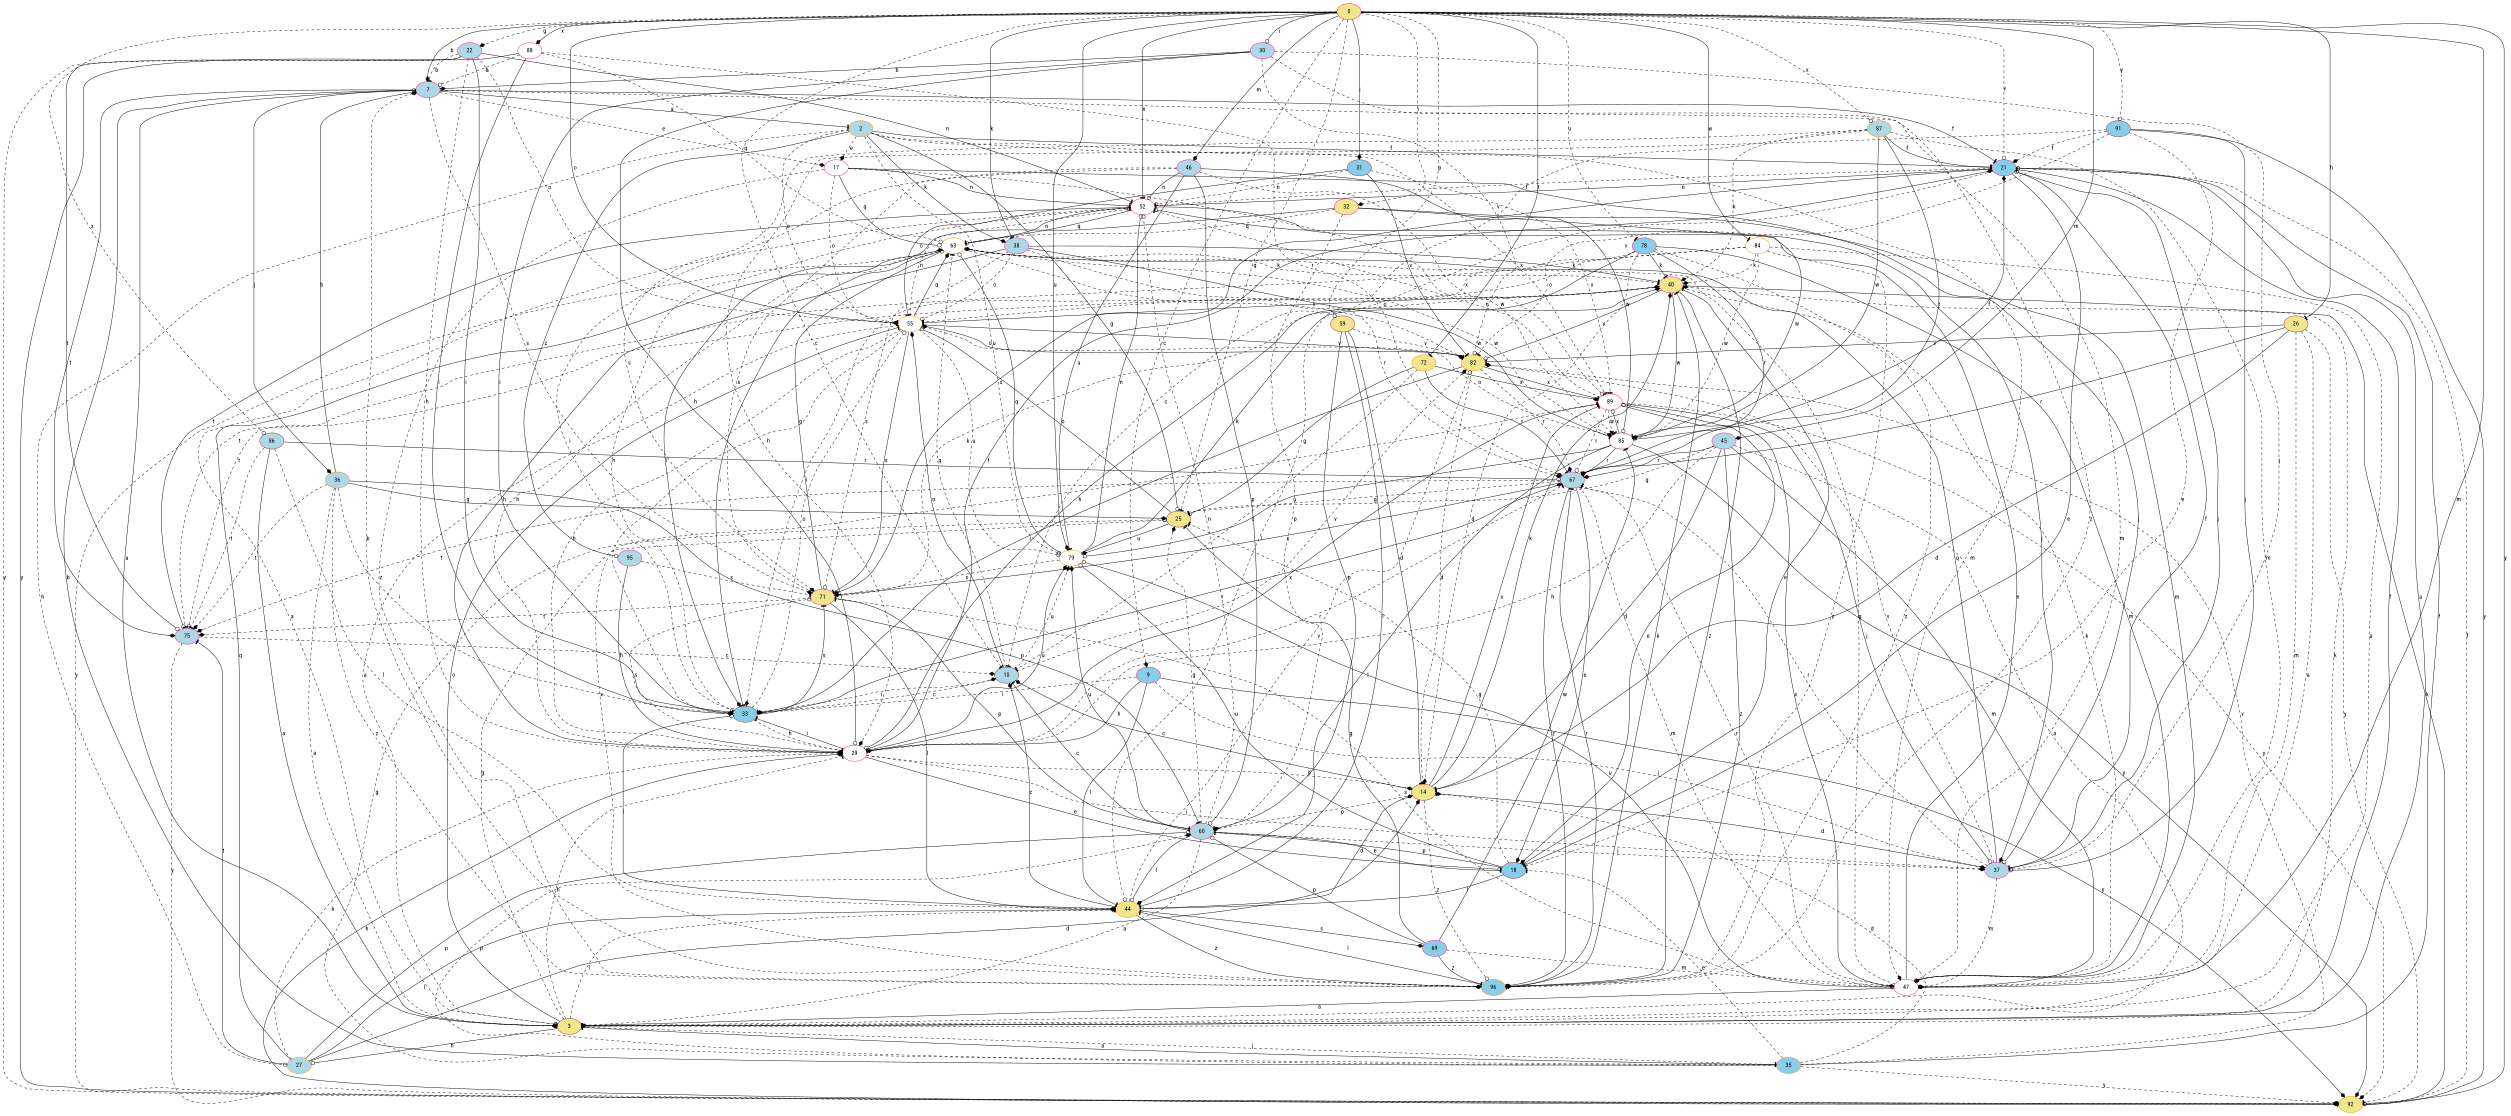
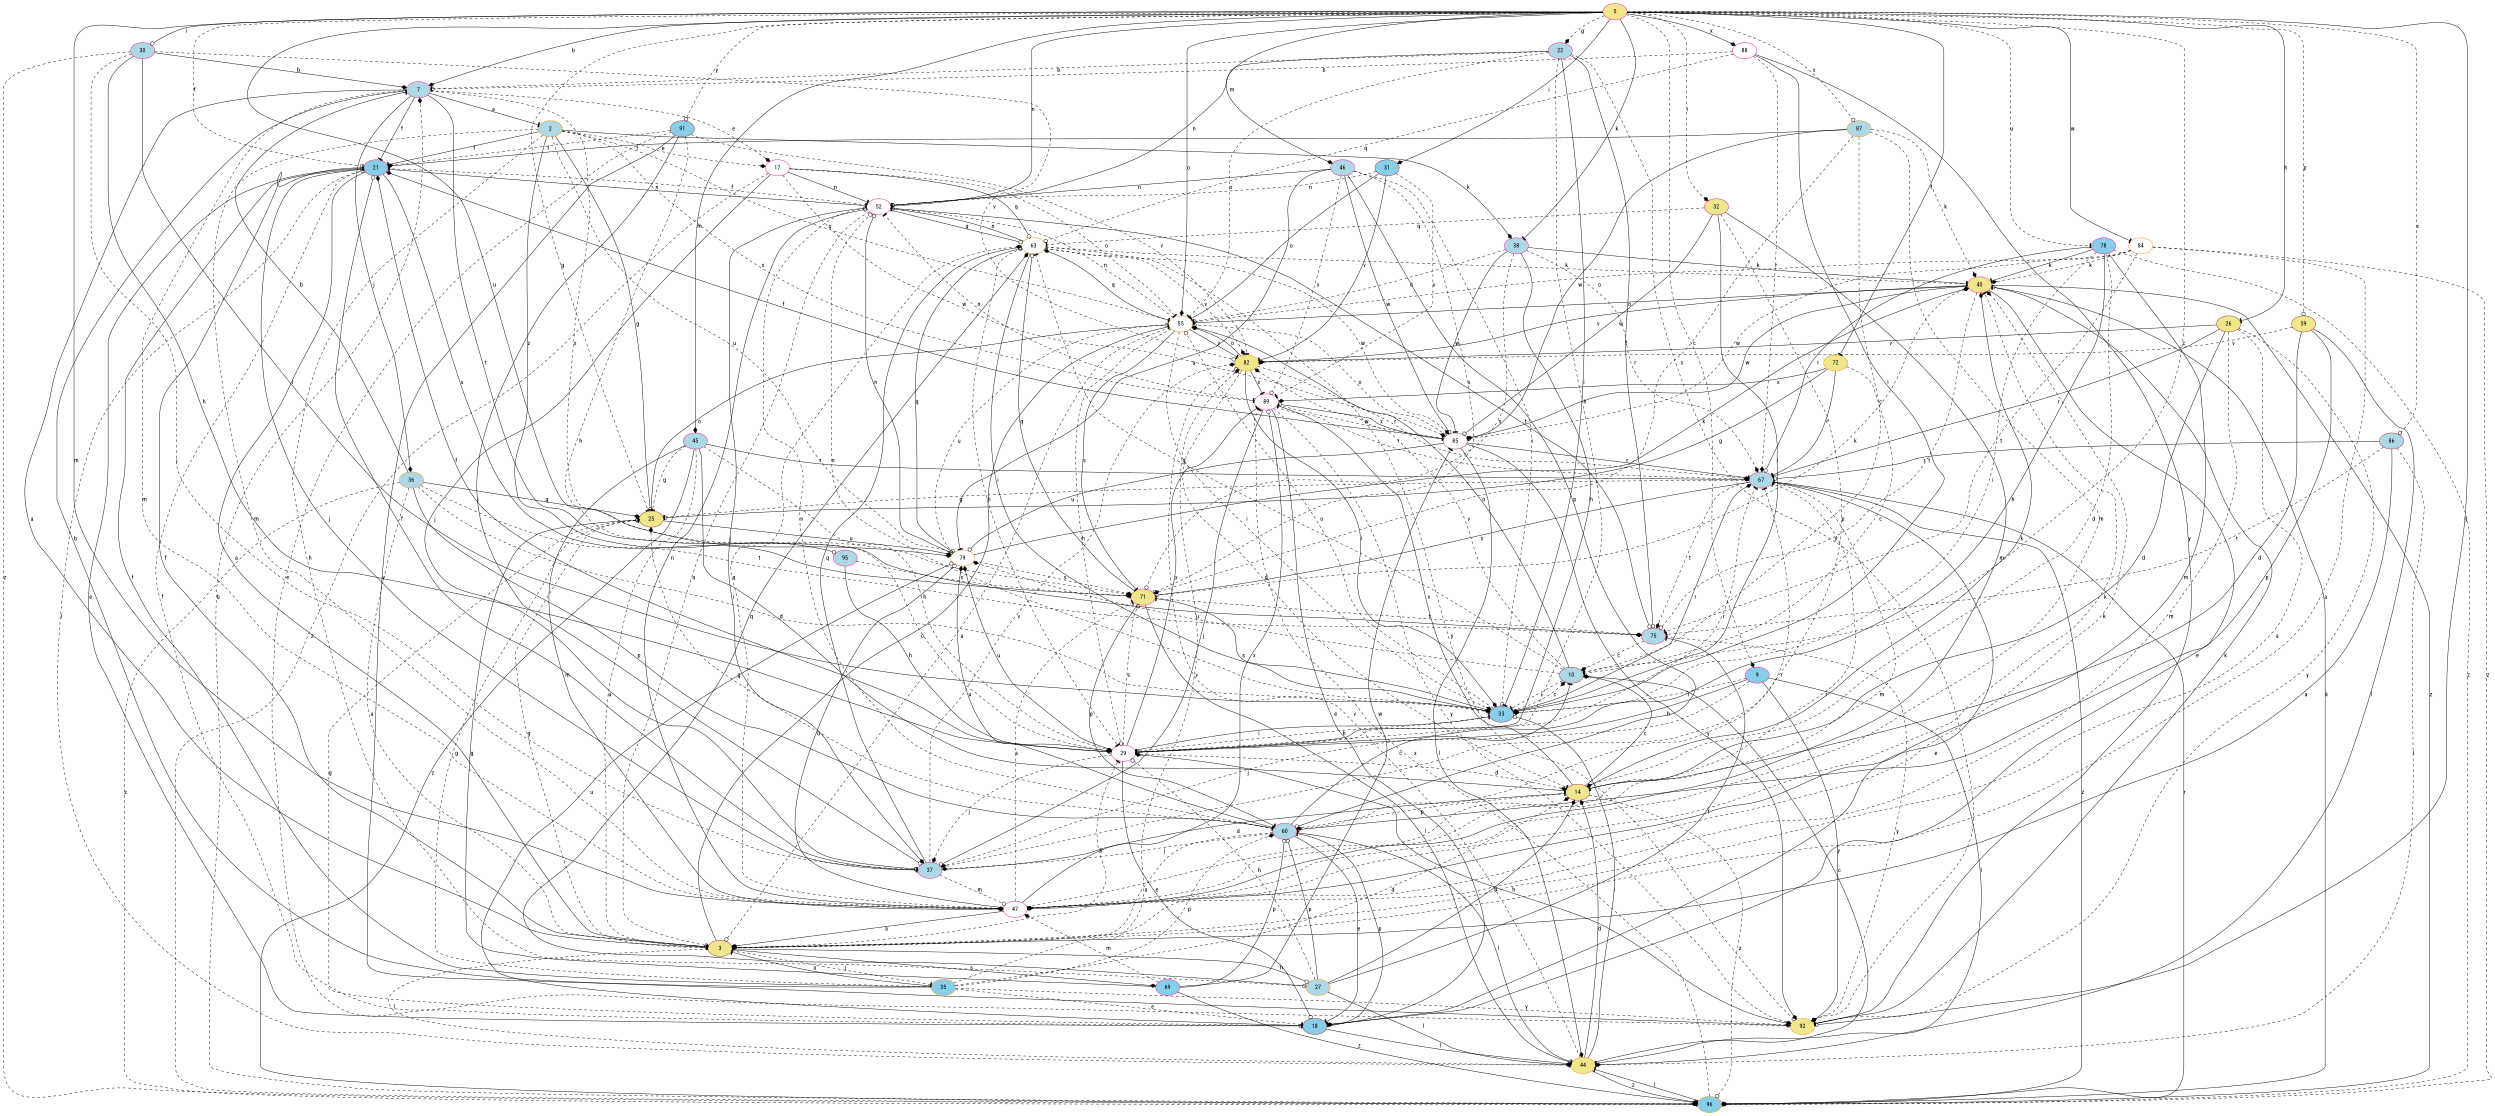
edge "87" -> "67": removed, label "r"
edge "44" -> "69": now "3" -> "69"
